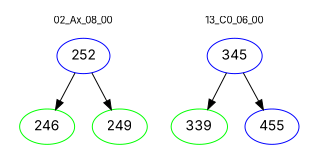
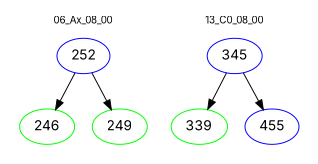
cluster "02_Ax_08_00": label "02_Ax_08_00" -> "06_Ax_08_00"
cluster "13_C0_06_00": label "13_C0_06_00" -> "13_C0_08_00"
